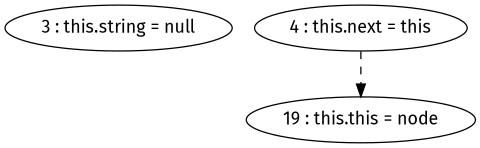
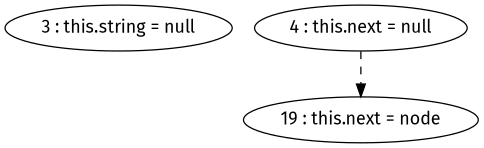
node "4 : this.next = this": label "4 : this.next = this" -> "4 : this.next = null"
node "19 : this.this = node": label "19 : this.this = node" -> "19 : this.next = node"
